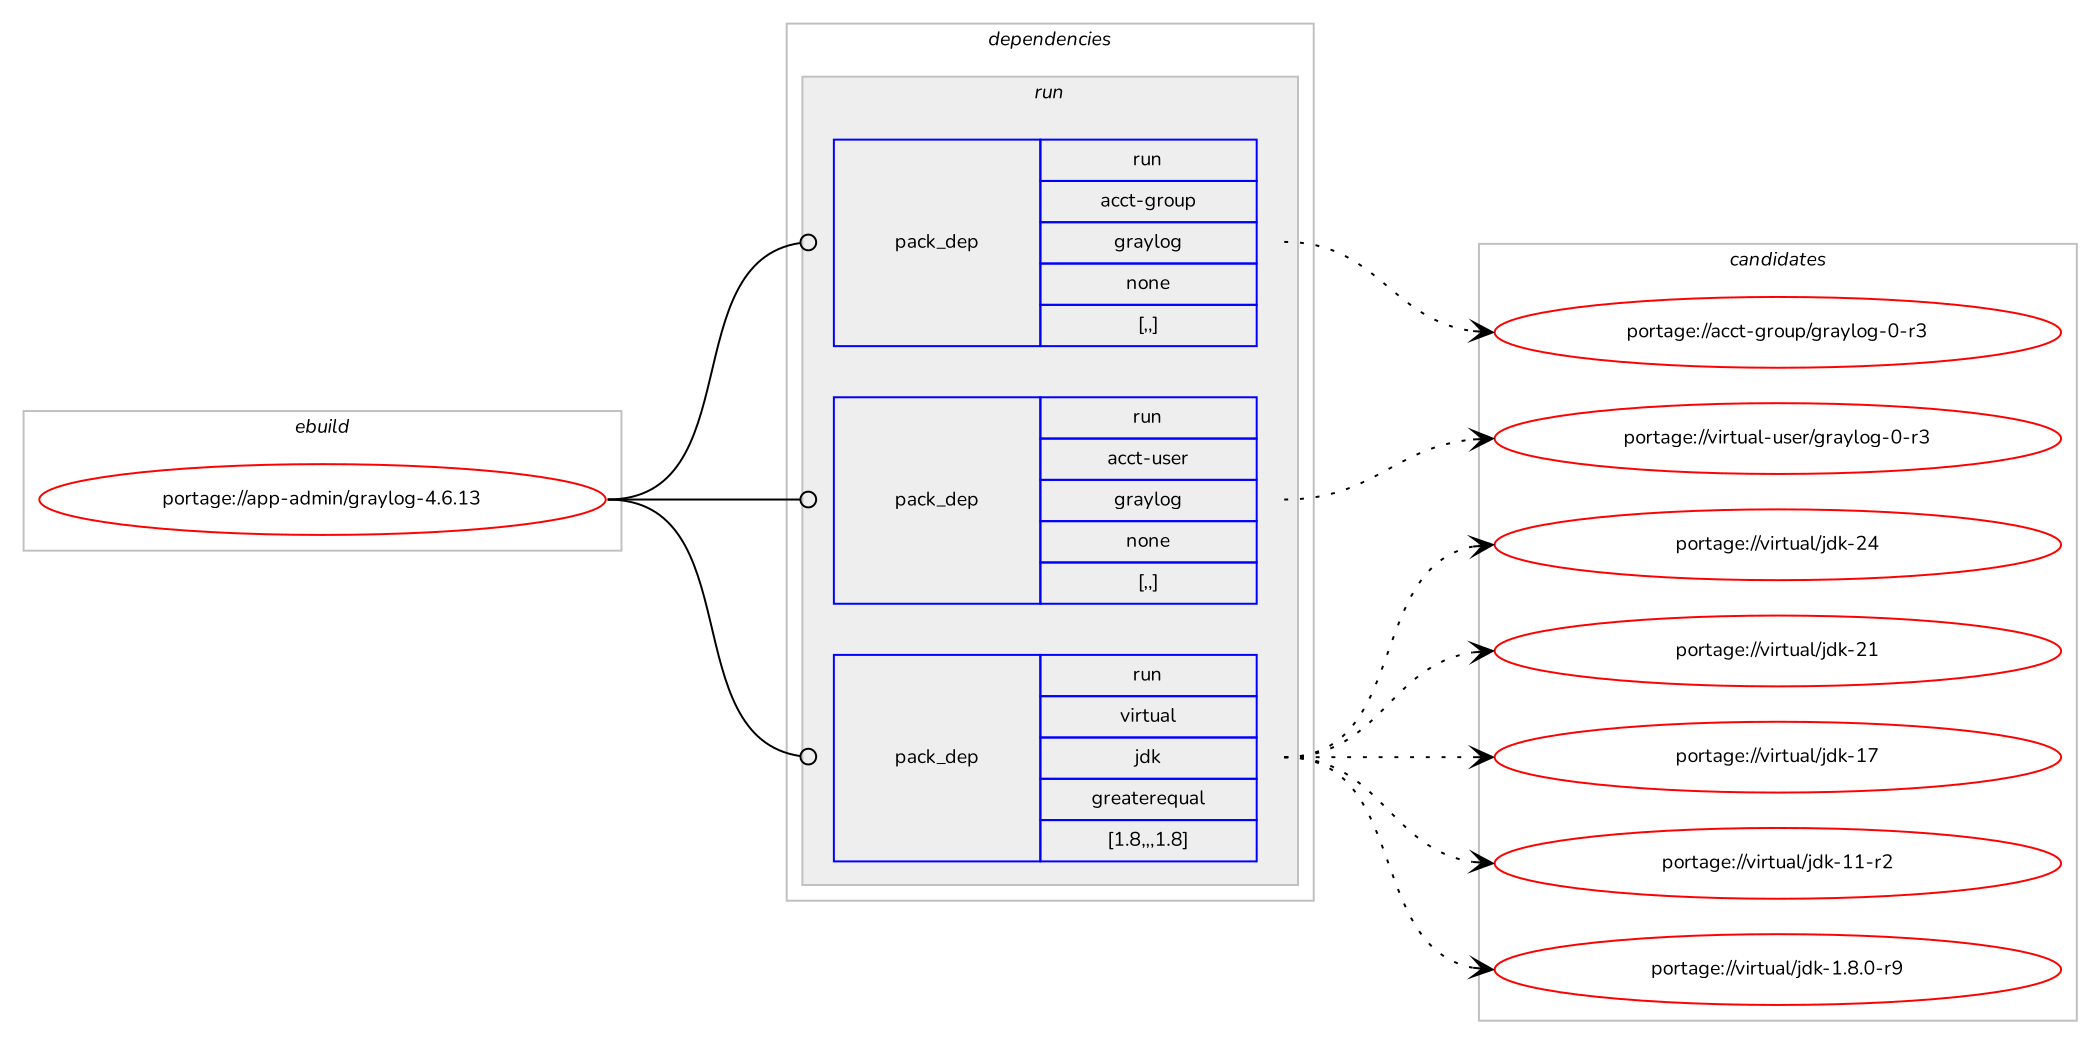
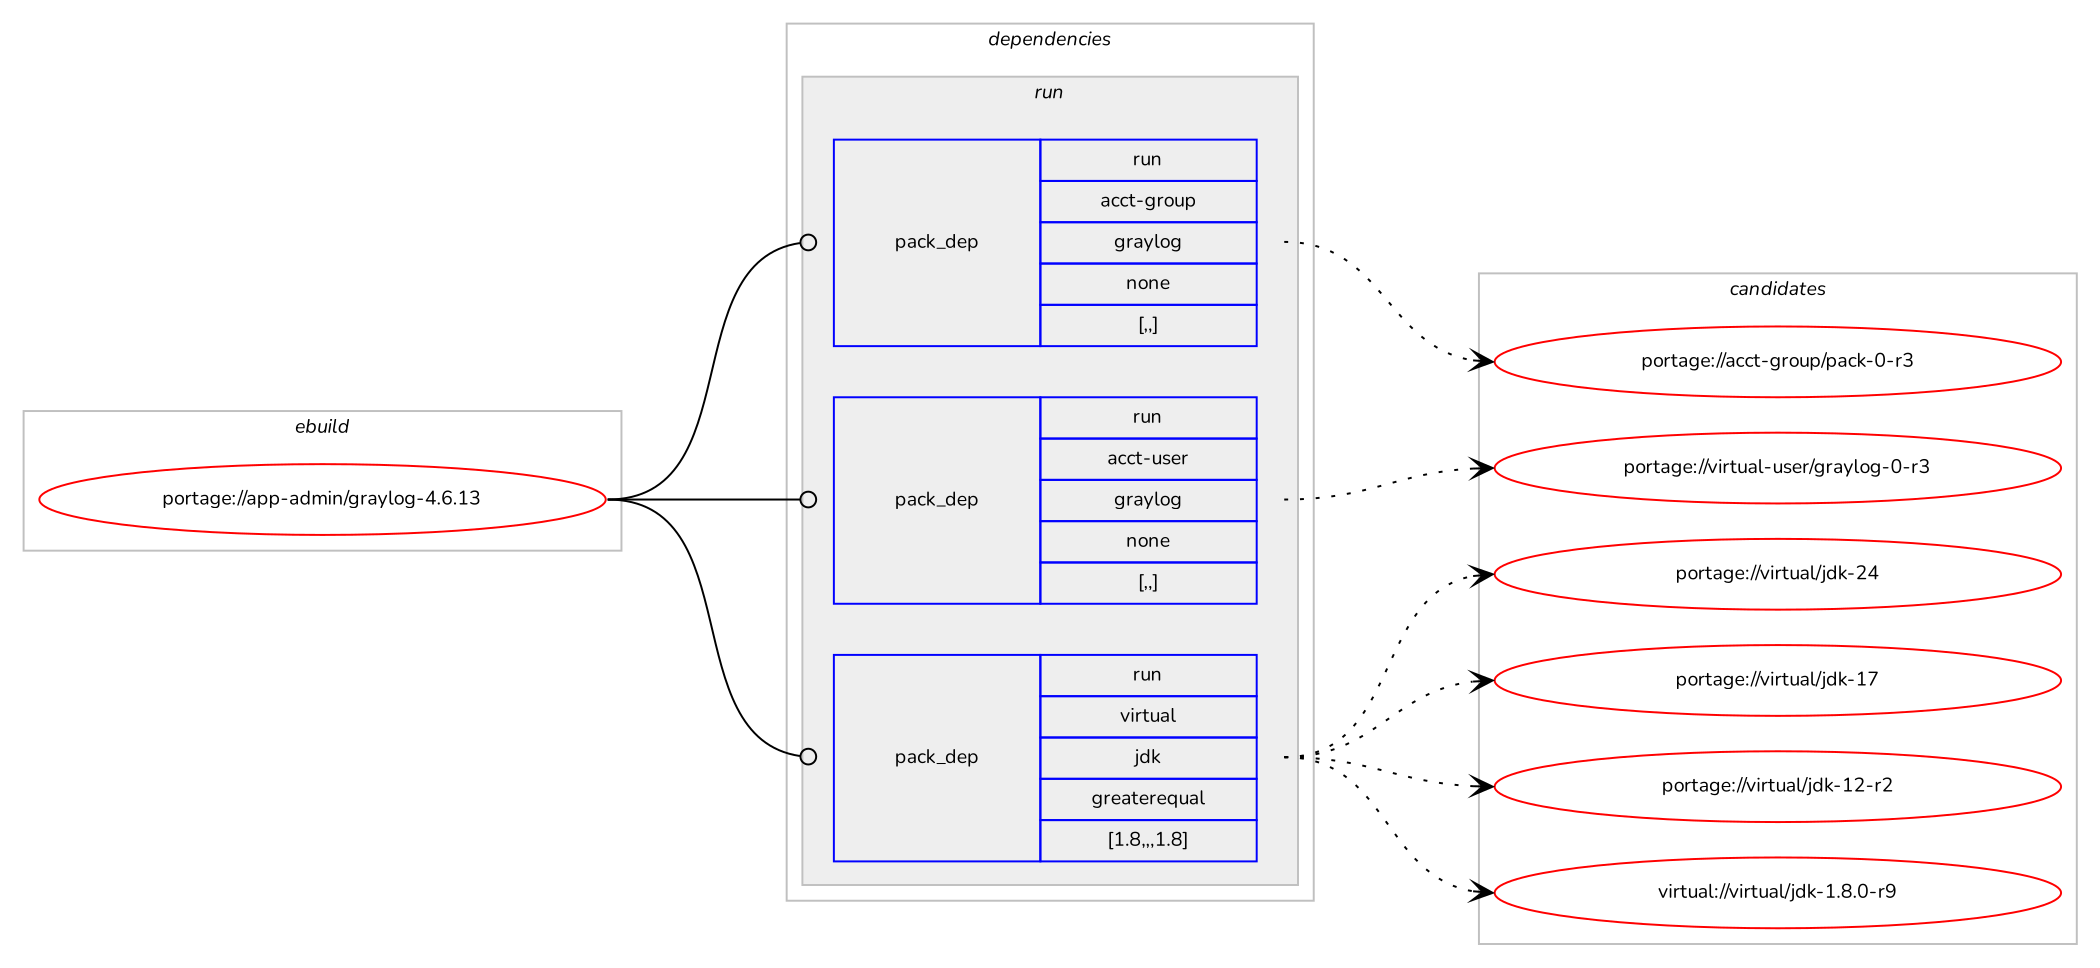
node "portage://acct-group/graylog-0-r3": label "portage://acct-group/graylog-0-r3" -> "portage://acct-group/pack-0-r3"
node "portage://virtual/jdk-21": removed
node "portage://virtual/jdk-11-r2": label "portage://virtual/jdk-11-r2" -> "portage://virtual/jdk-12-r2"
node "portage://virtual/jdk-1.8.0-r9": label "portage://virtual/jdk-1.8.0-r9" -> "virtual://virtual/jdk-1.8.0-r9"
